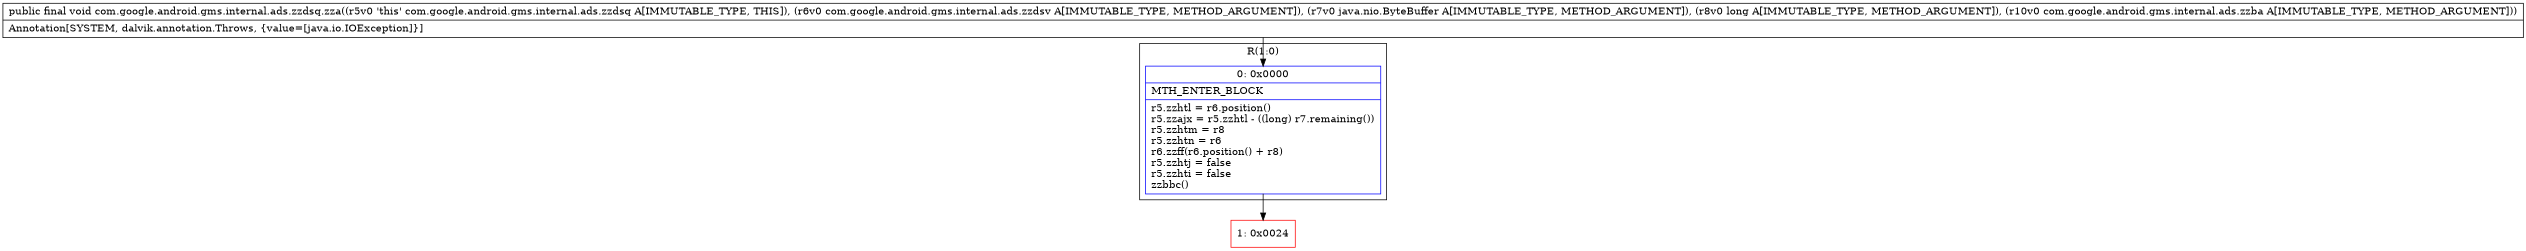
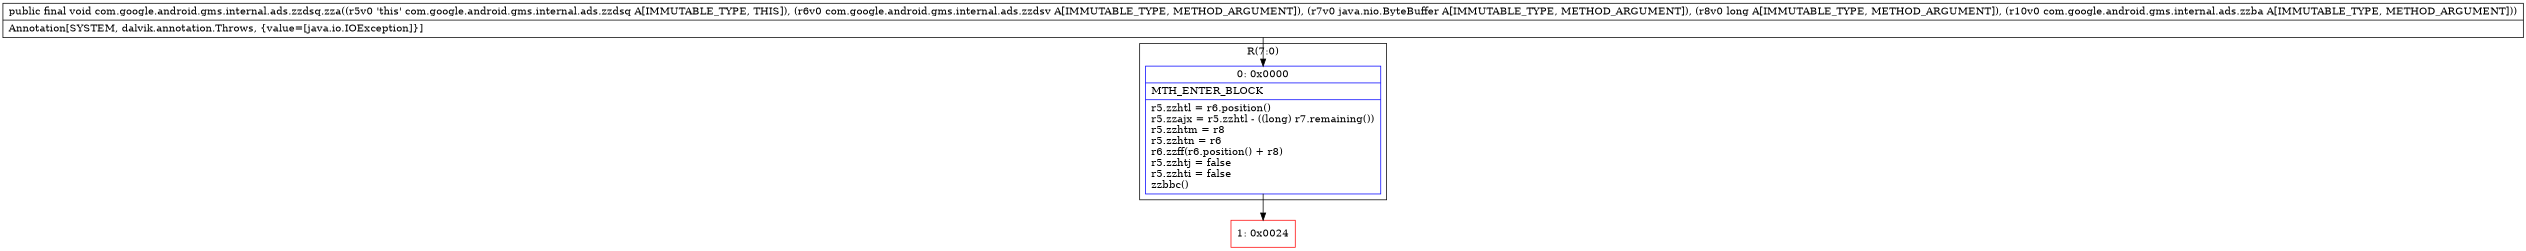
cluster "R(1:0)": label "R(1:0)" -> "R(7:0)"
